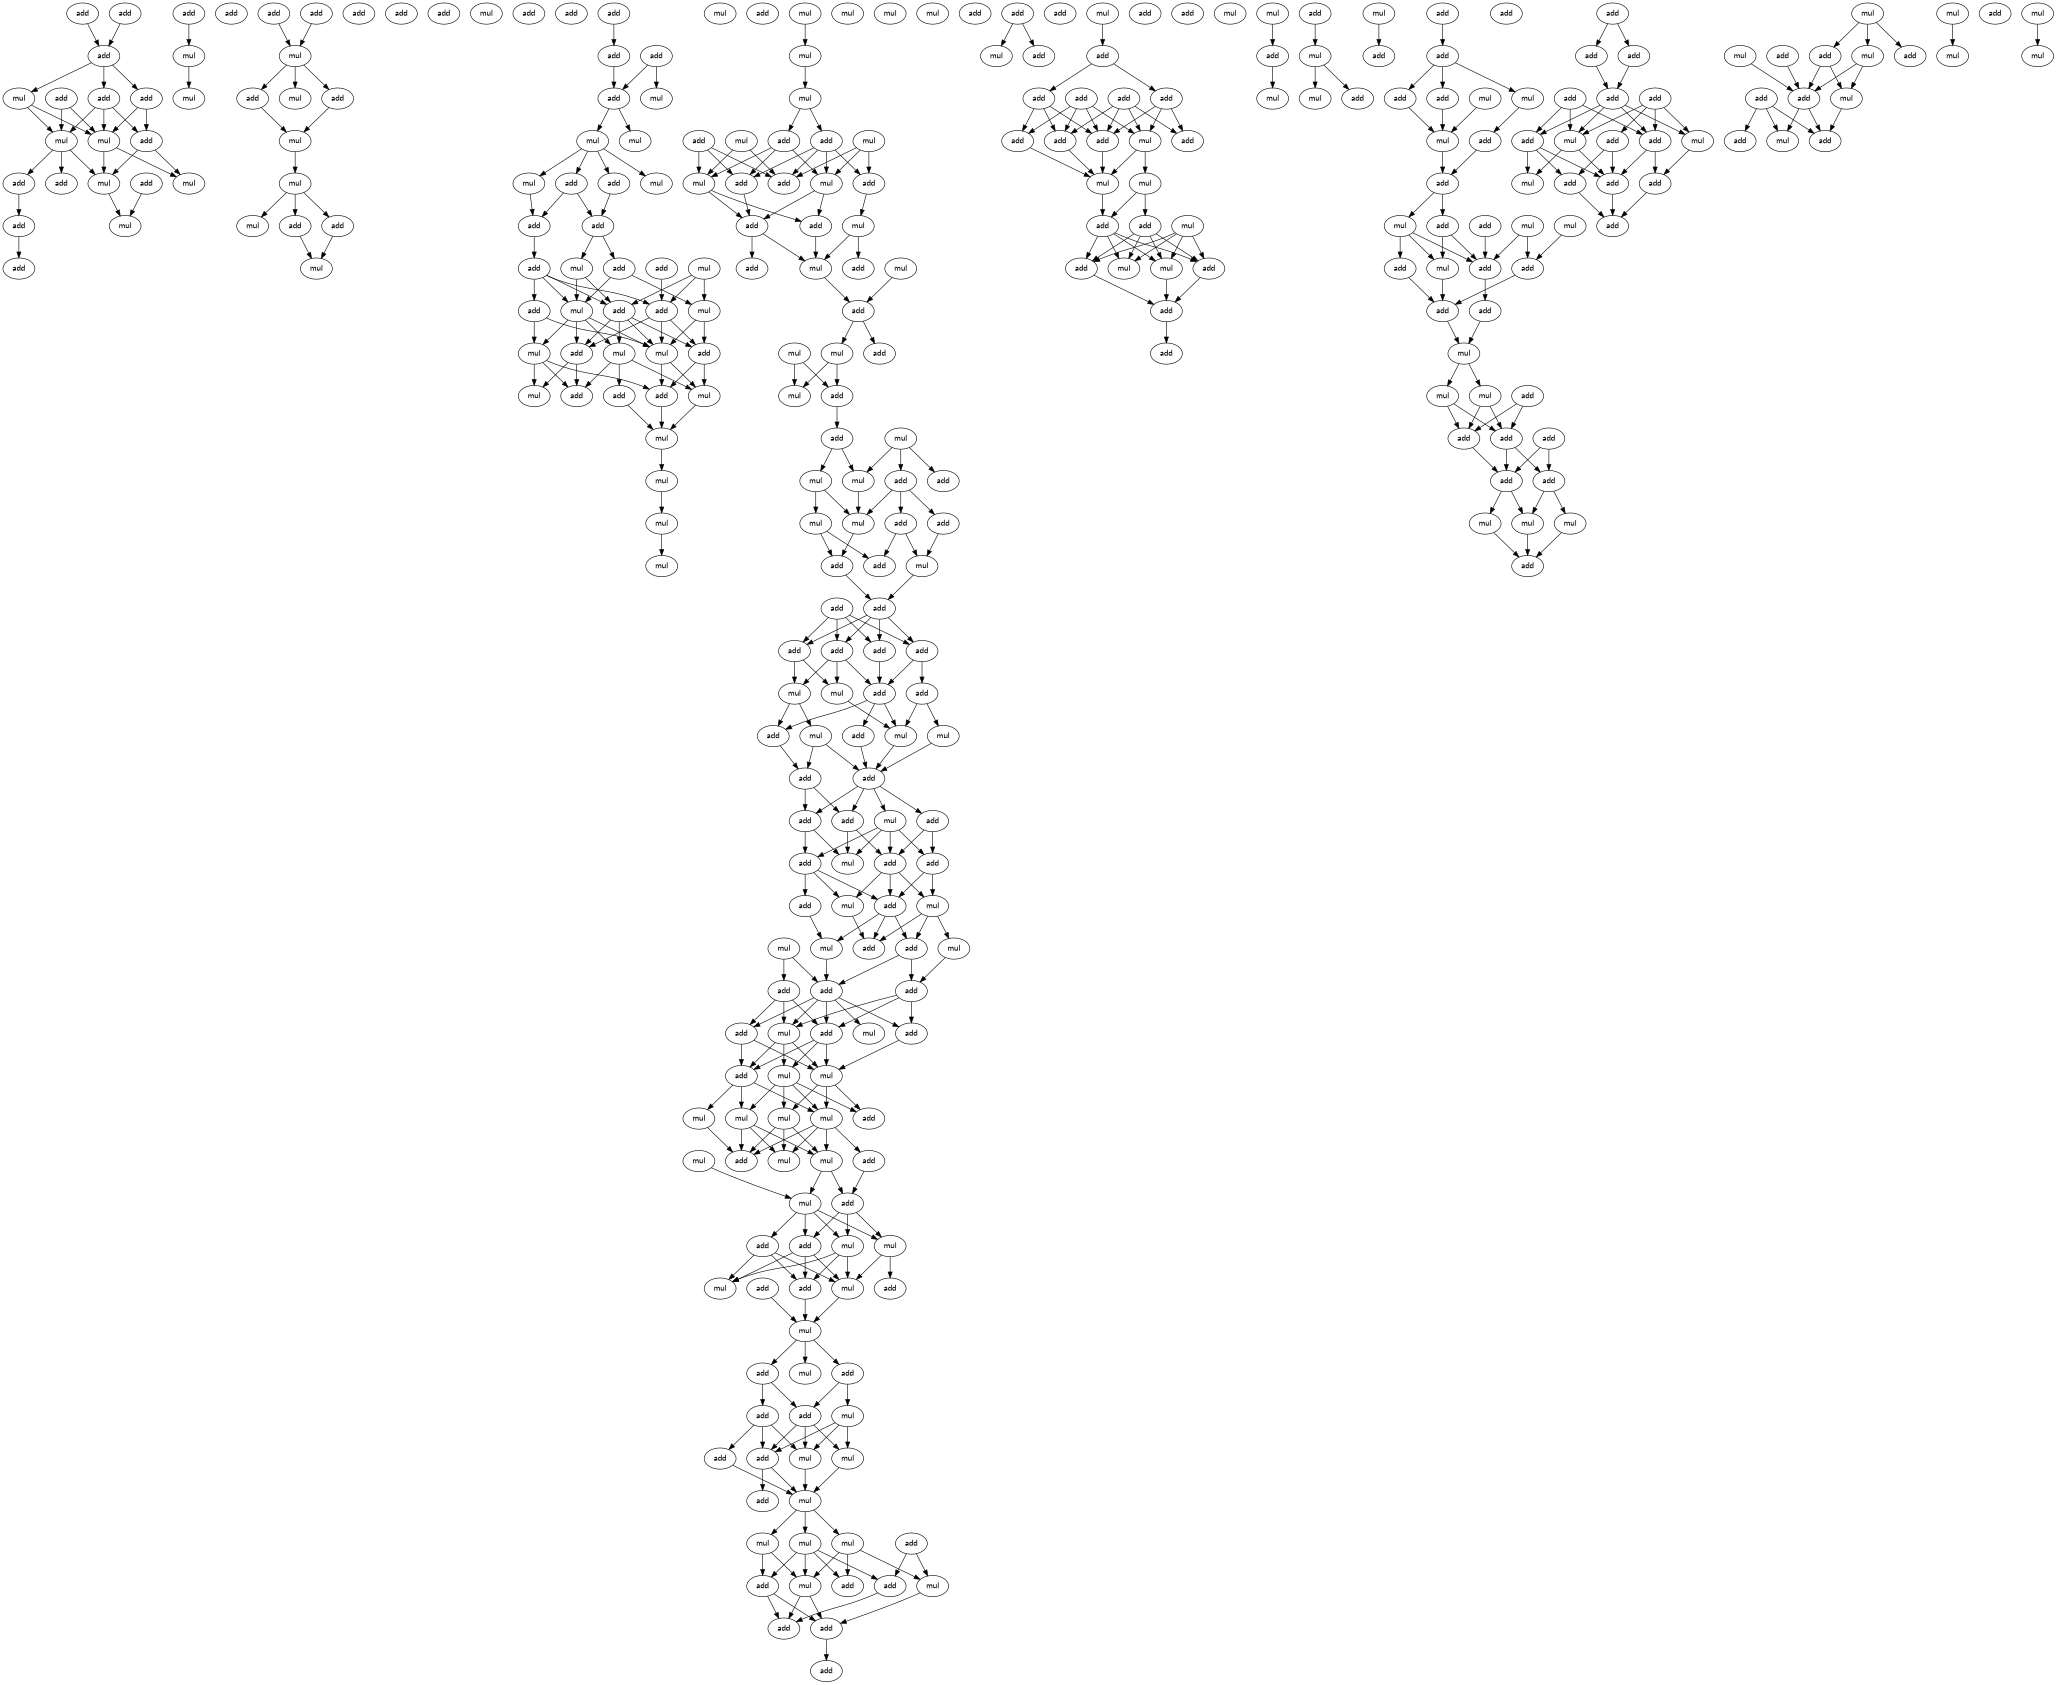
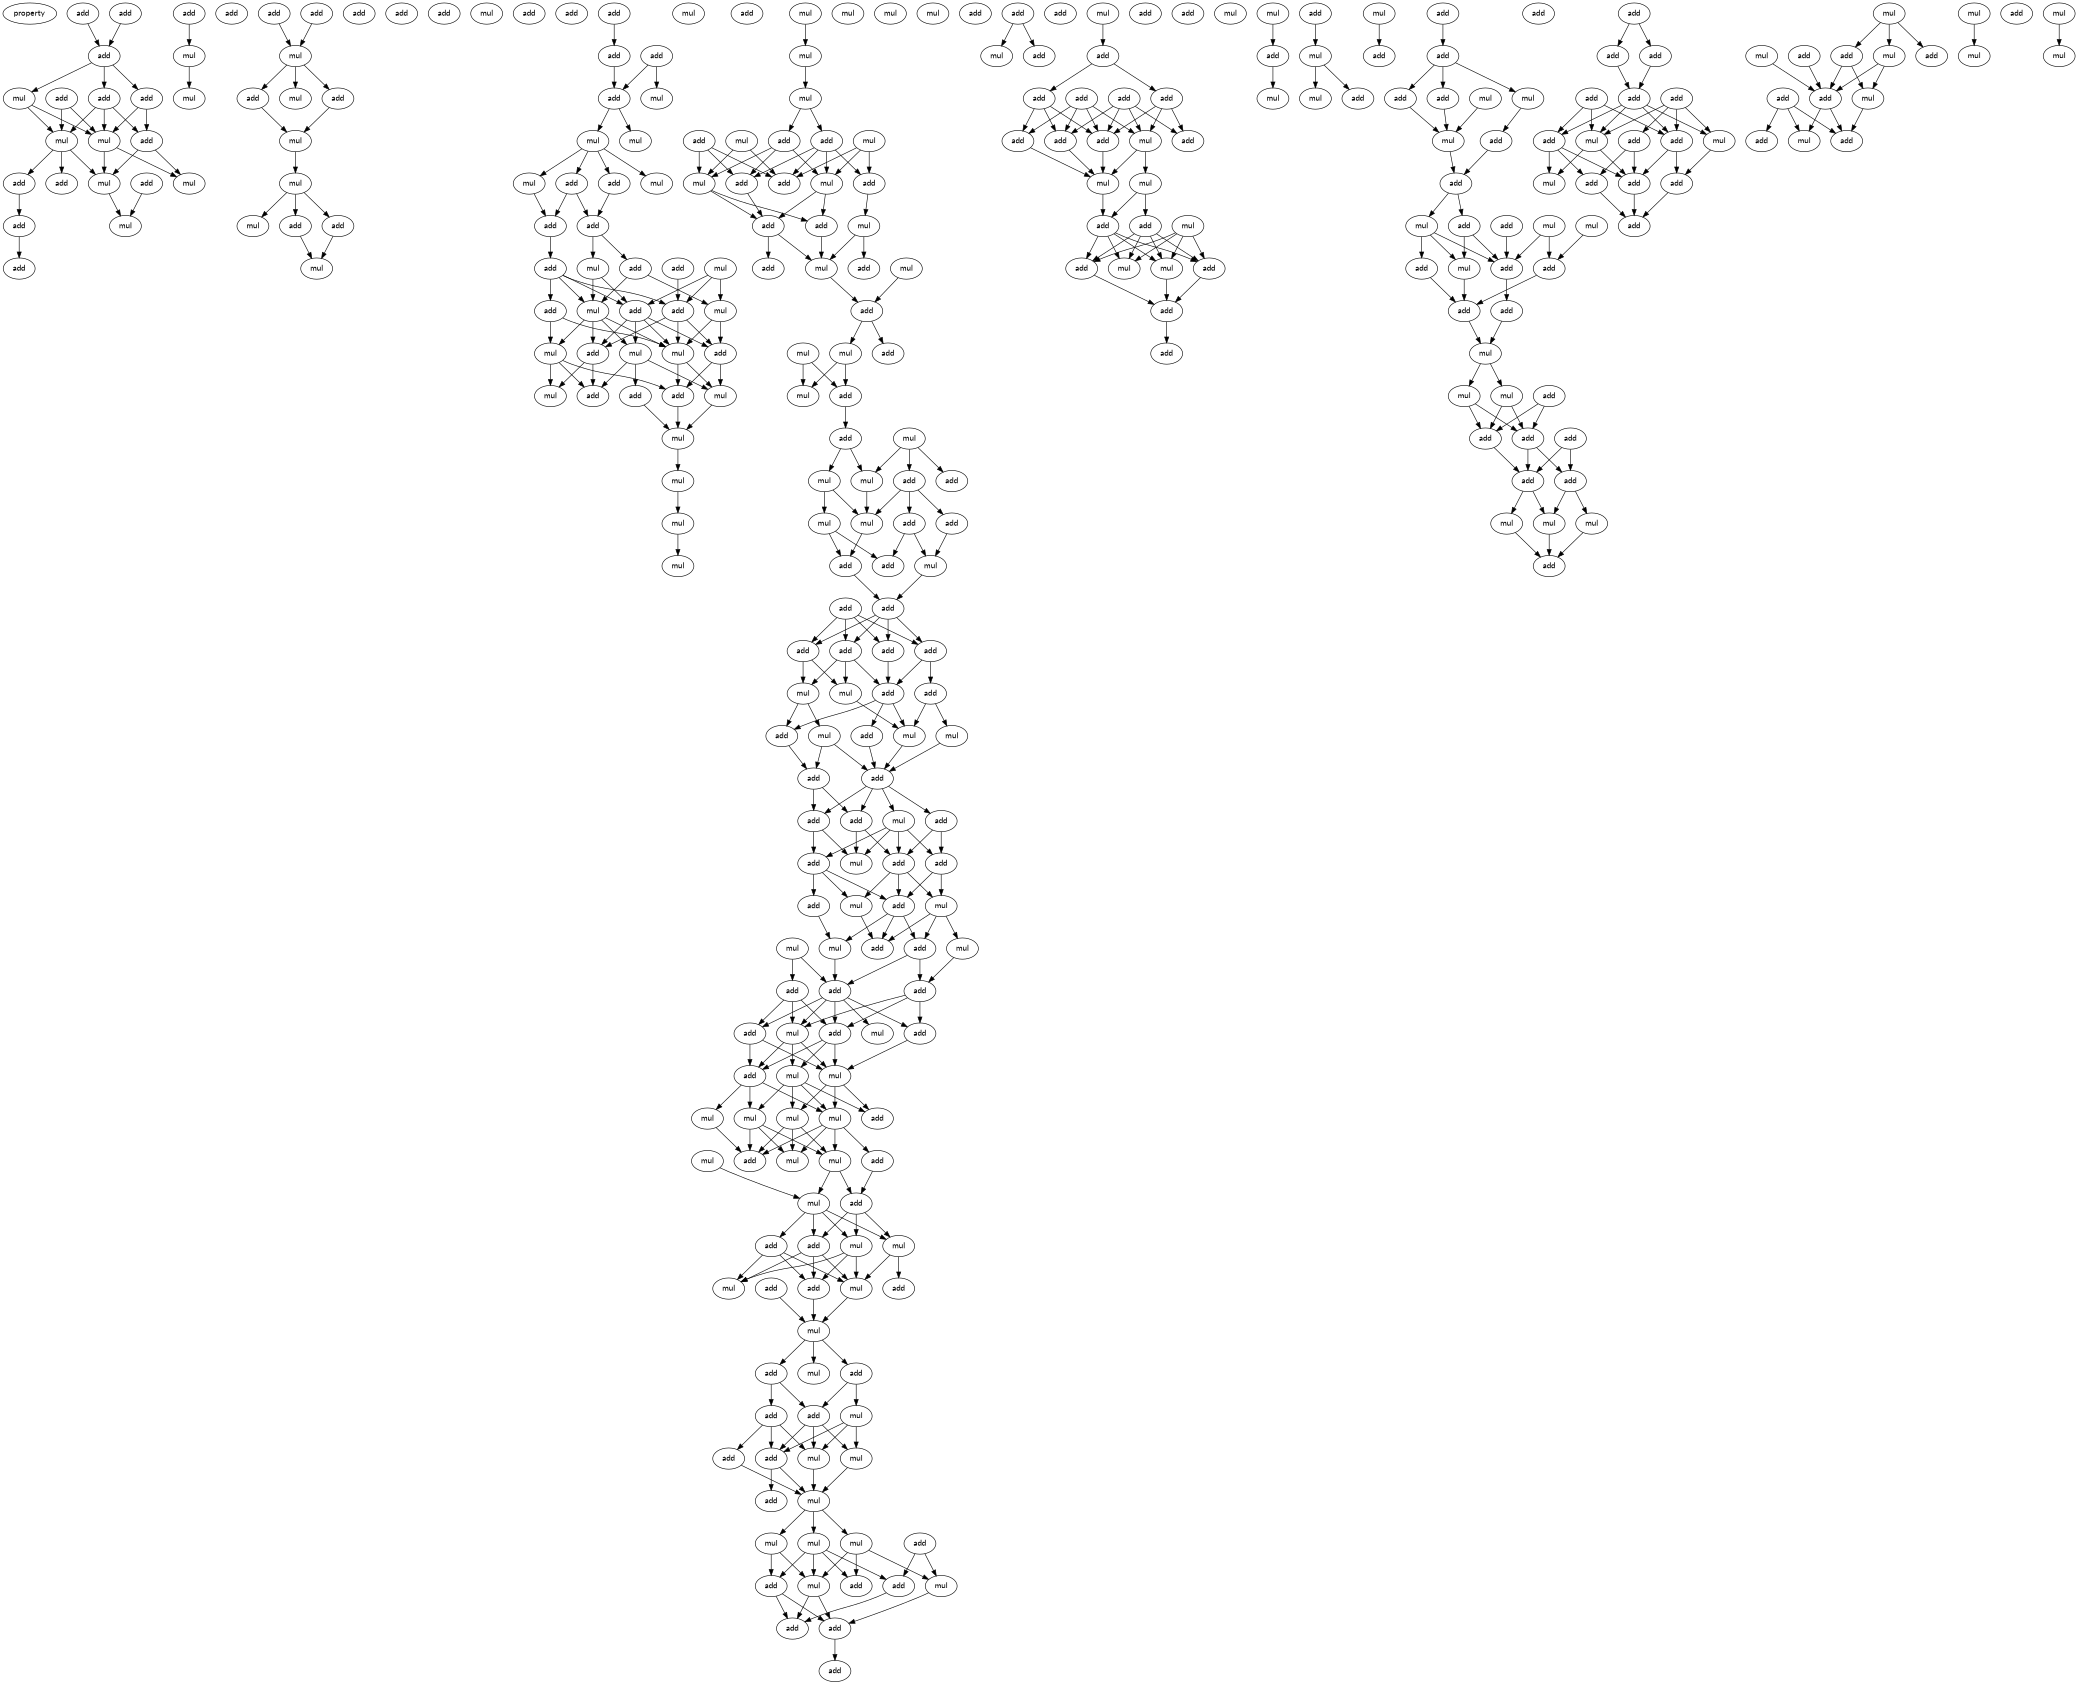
node "property": added
